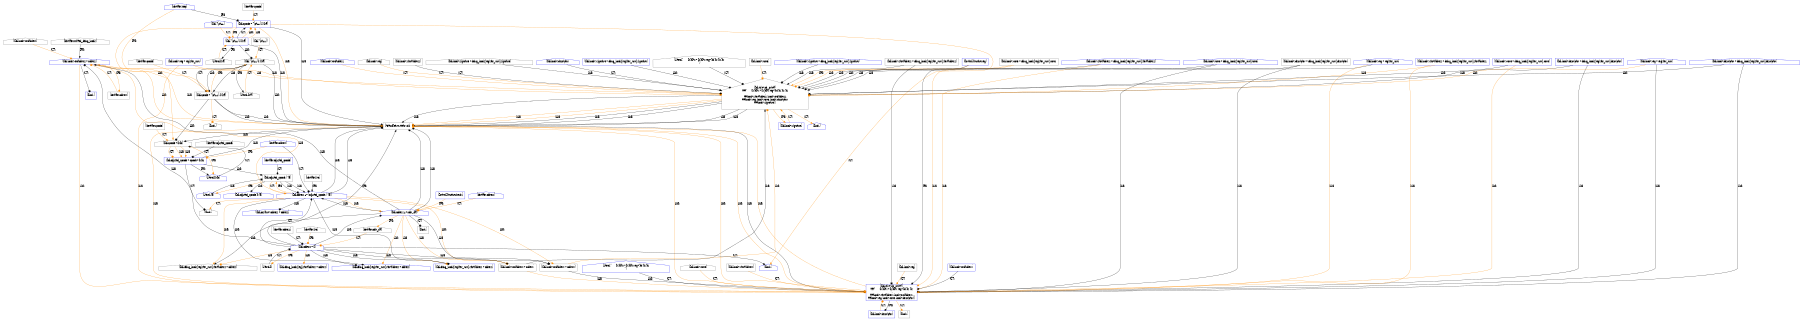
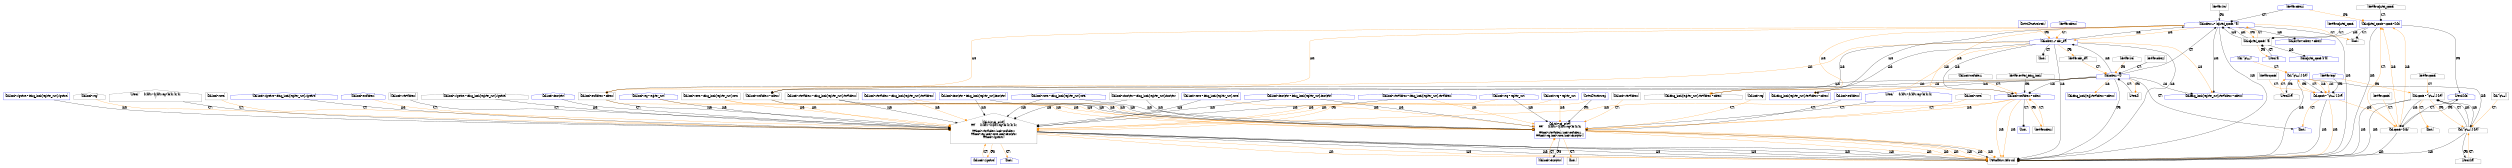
edge "(MethodReturn,static void)" -> "(Call,opcode - 0x0a)": reversed
edge "(Call,opcode - 0x0a)" -> "(Literal,0x0a)": color darkorange -> black
edge "(Literal,15)" -> "(Call,adjusted_opcode / 15)": label "DDG: " -> "AST: "
